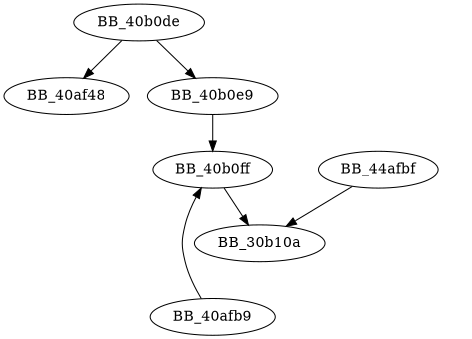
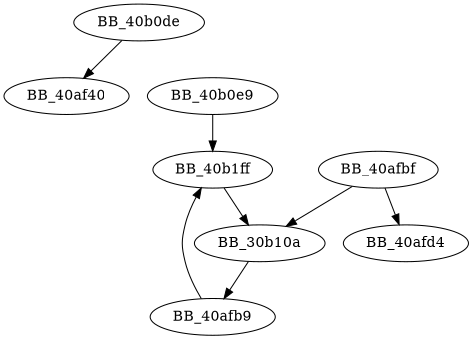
edge "BB_40b0de" -> "BB_40b0e9": removed
node "BB_40af48": label "BB_40af48" -> "BB_40af40"
node "BB_40b0ff": label "BB_40b0ff" -> "BB_40b1ff"
node "BB_44afbf": label "BB_44afbf" -> "BB_40afbf"
node "BB_40afd4": added
edge "BB_30b10a" -> "BB_40afb9": added
